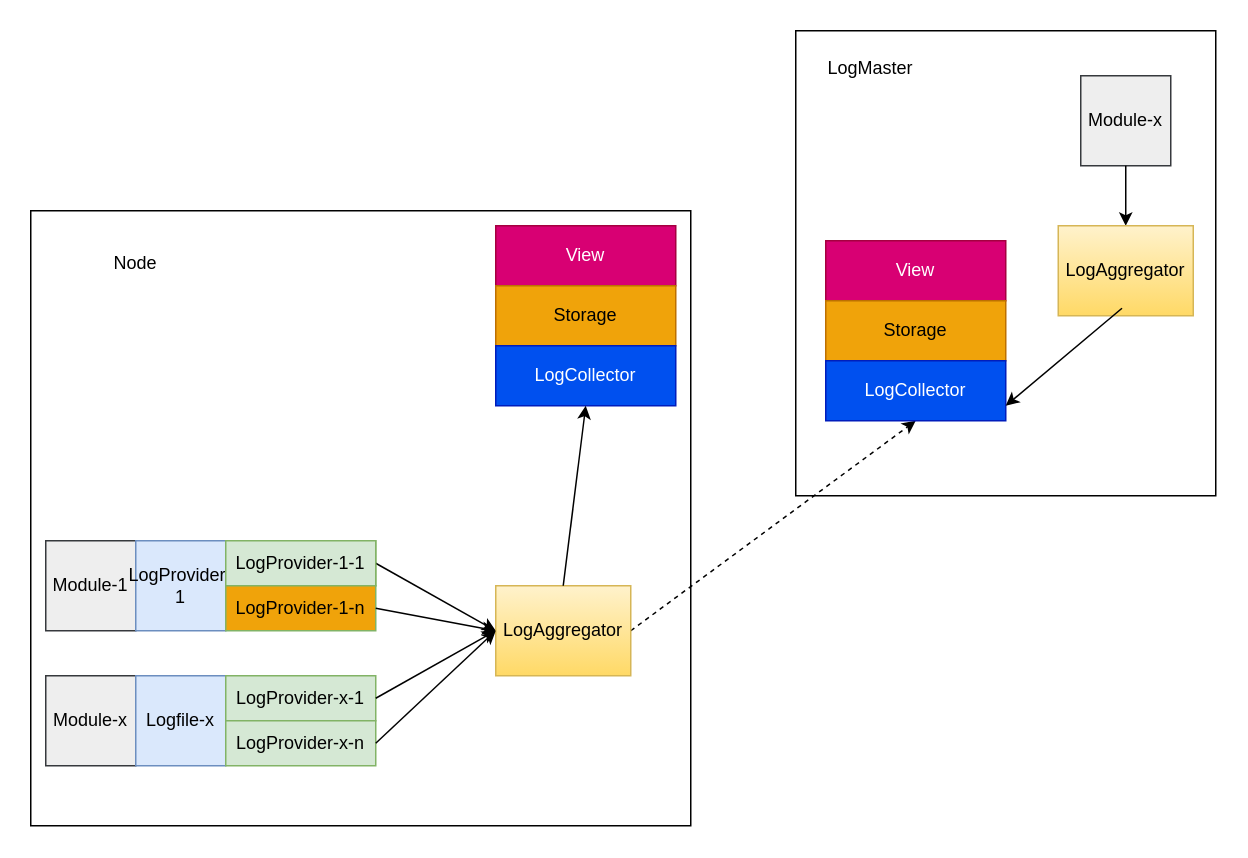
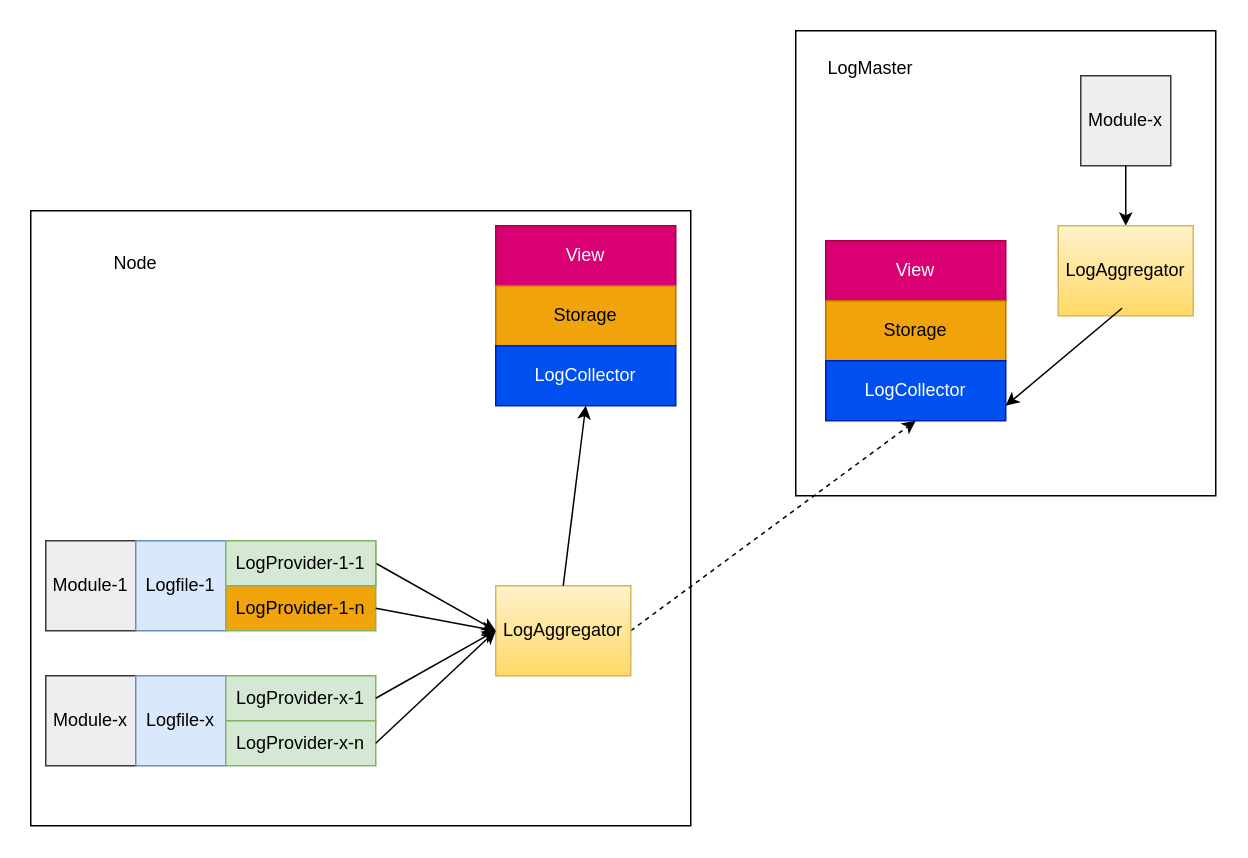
node "LogProvider-1": label "LogProvider-1" -> "Logfile-1"
